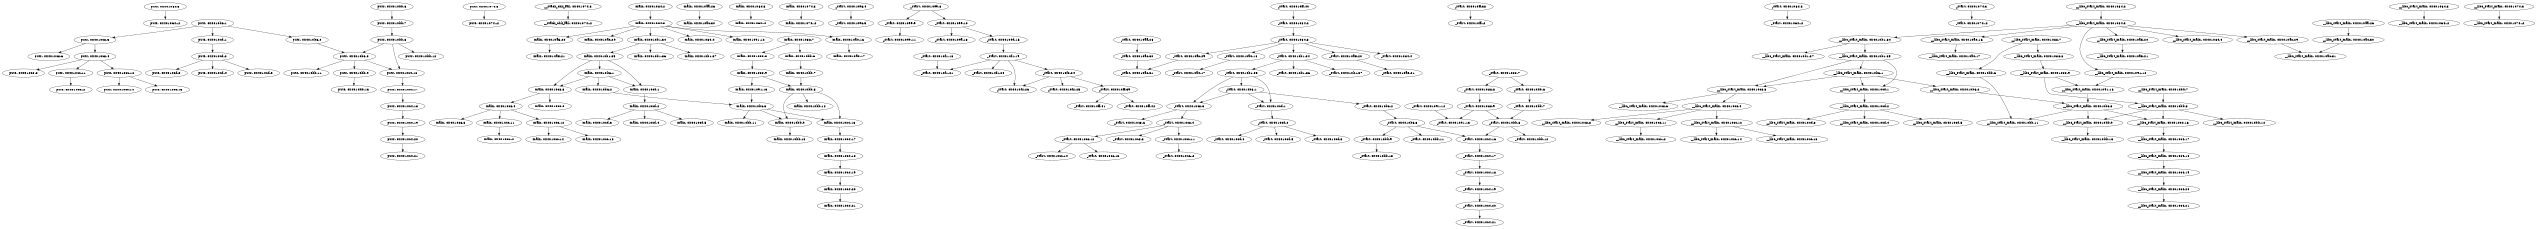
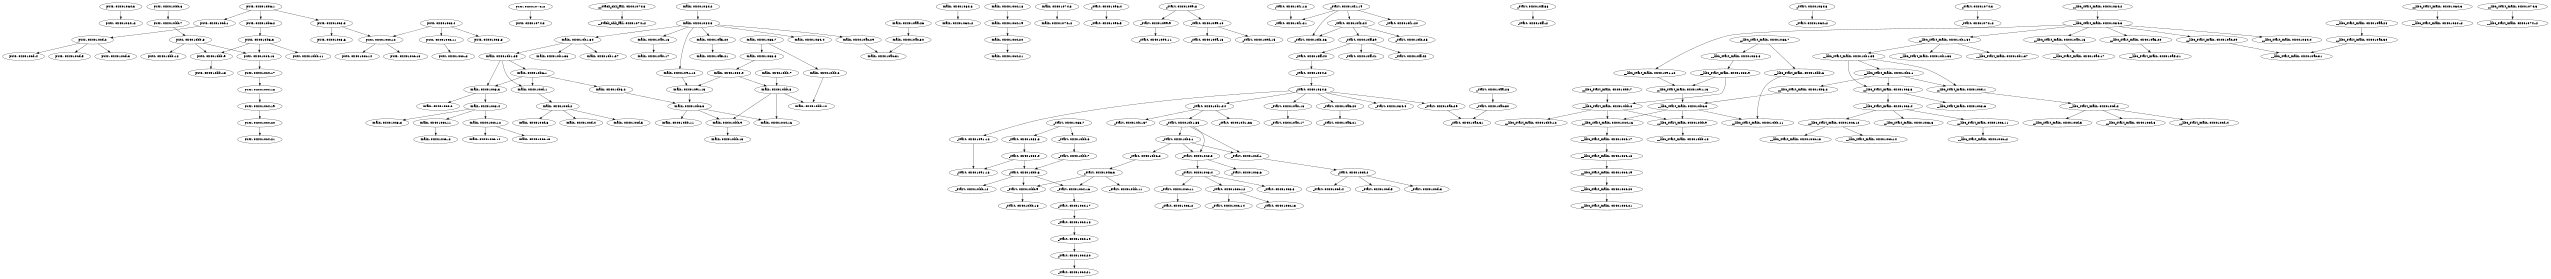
edge "puts: 0x401074:3" -> "puts: 0x401074:-2": reversed
edge "puts: 0x4010c8:3" -> "puts: 0x4010c8:4": now "puts: 0x4010c8:3" -> "puts: 0x4010cc:12"
edge "_start: 0x4010ed:15" -> "_start: 0x4010f1:19": removed
edge "puts: 0x4010bb:8" -> "puts: 0x4010b6:3": now "puts: 0x4010bb:8" -> "puts: 0x4010bb:9"
edge "_start: 0x4010ff:39" -> "_start: 0x4010ff:40": added
node "main: 0x4010ac:31": added
node "__libc_start_main: 0x4010b1:36": added
edge "main: 0x4010bb:6" -> "main: 0x4010bb:7": now "main: 0x4010bb:6" -> "main: 0x4010bb:12"
edge "main: 0x401091:12" -> "main: 0x401091:13": added
edge "_start: 0x401084:3" -> "_start: 0x401091:12": added
node "main: 0x4010c4:17": removed
edge "_start: 0x4010bb:8" -> "_start: 0x4010bb:9": added
